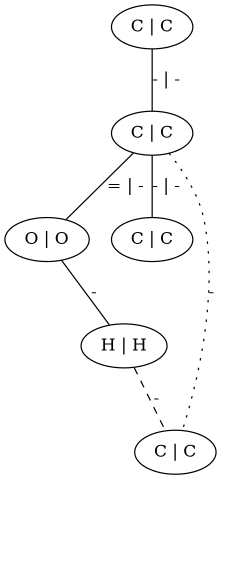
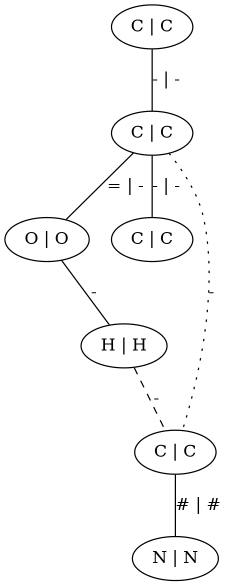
node "N | N": added
